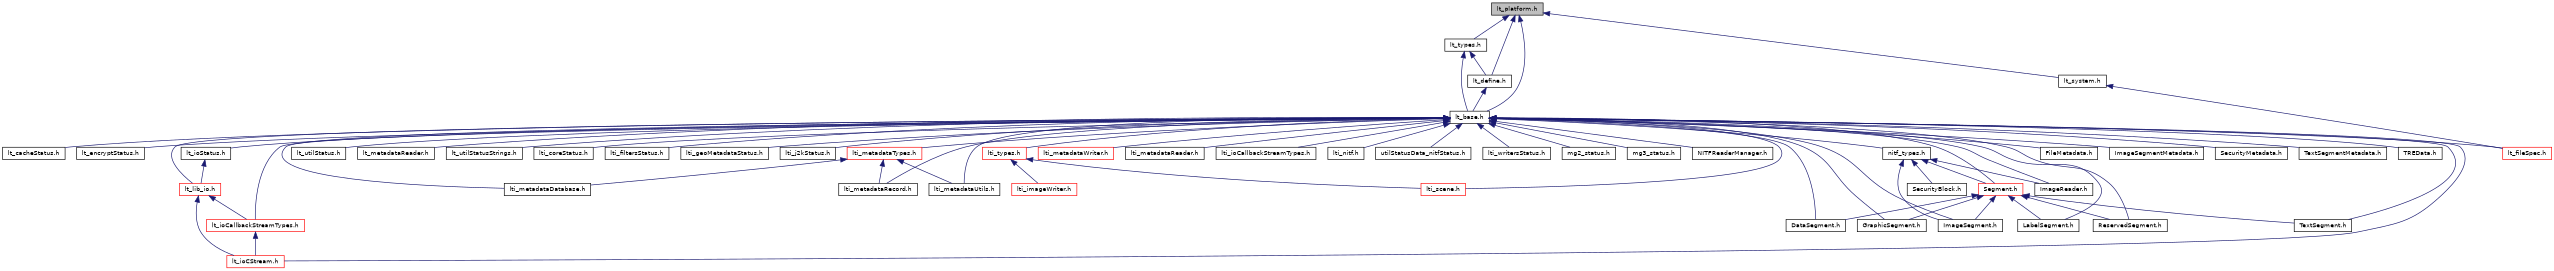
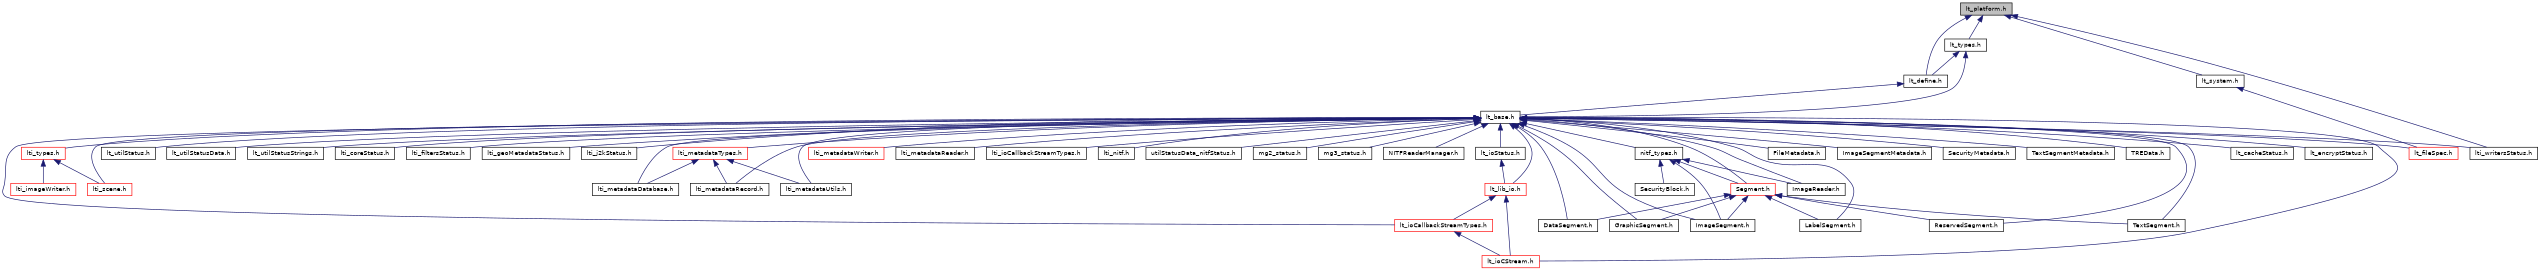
edge "lt_base.h" -> "lt_platform.h": now "lti_writersStatus.h" -> "lt_platform.h"
node "lt_metadataReader.h": label "lt_metadataReader.h" -> "lt_utilStatusData.h"
